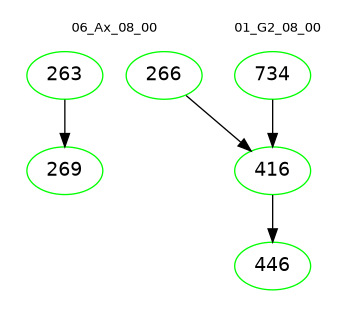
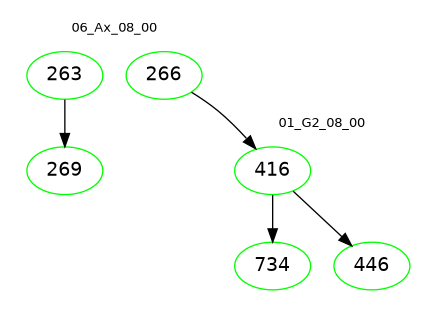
edge "734" -> "416": reversed
